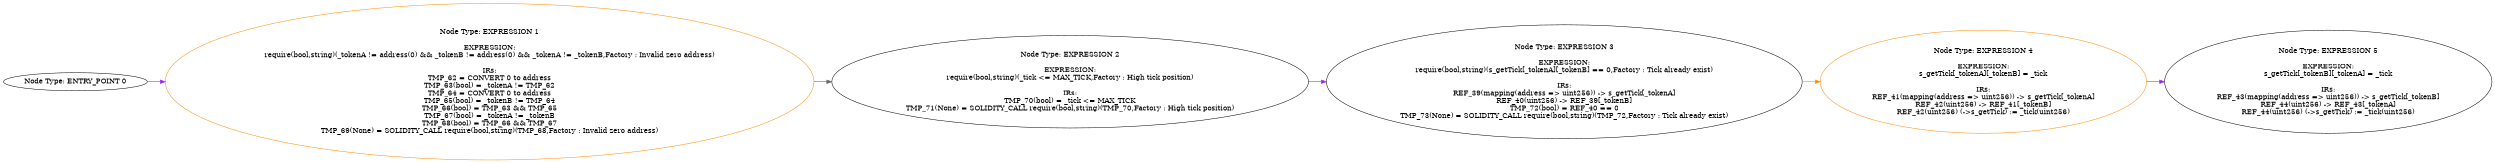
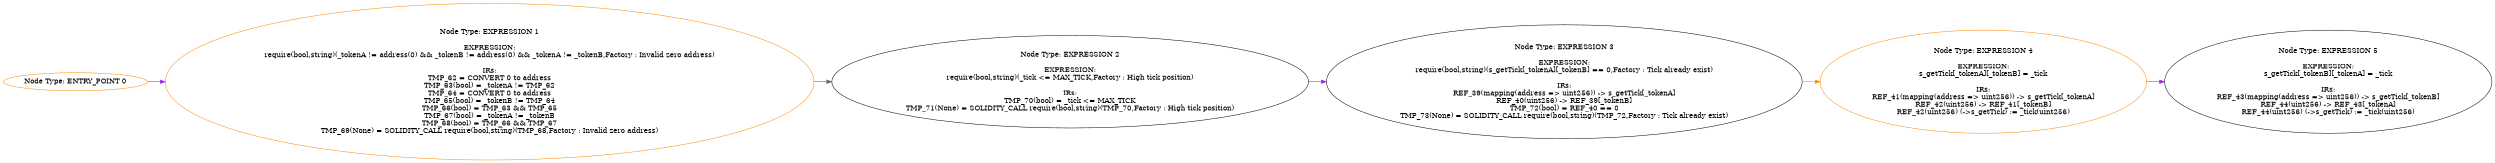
node "Node Type: ENTRY_POINT 0": color black -> darkorange
